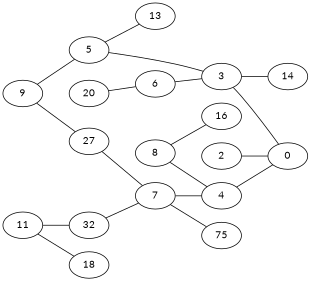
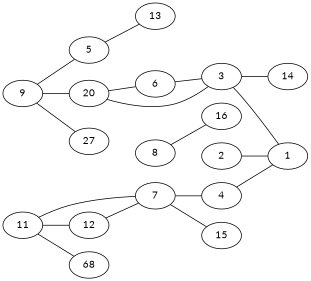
edge "5" -- "3": now "20" -- "3"
edge "9" -- "20": added
node "0": label "0" -> "1"
edge "27" -- "7": now "11" -- "7"
edge "8" -- "4": removed
node "32": label "32" -> "12"
node "75": label "75" -> "15"
node "18": label "18" -> "68"
